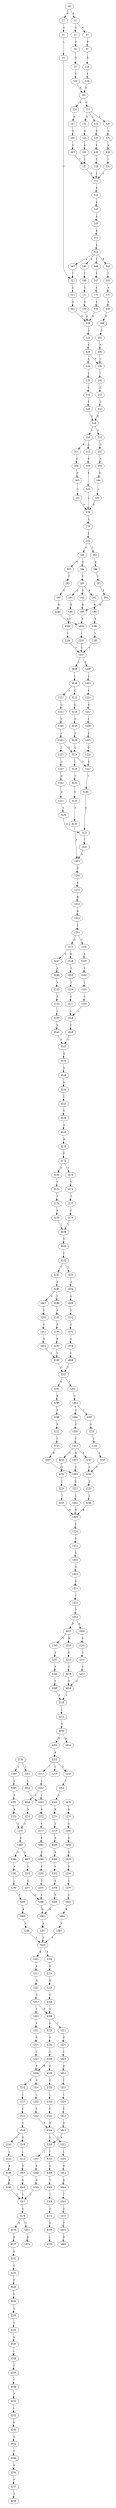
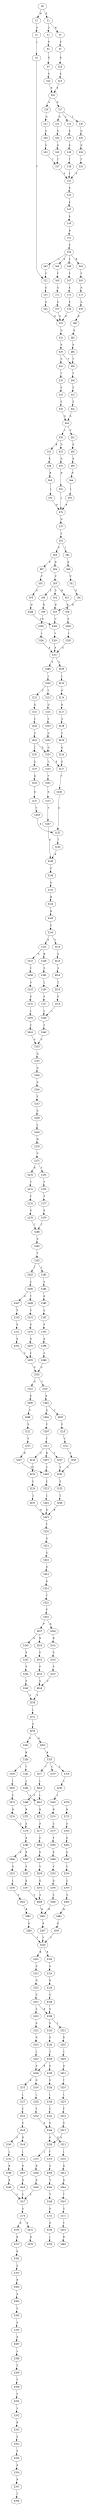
edge "S254" -> "S256": added, label "W"
